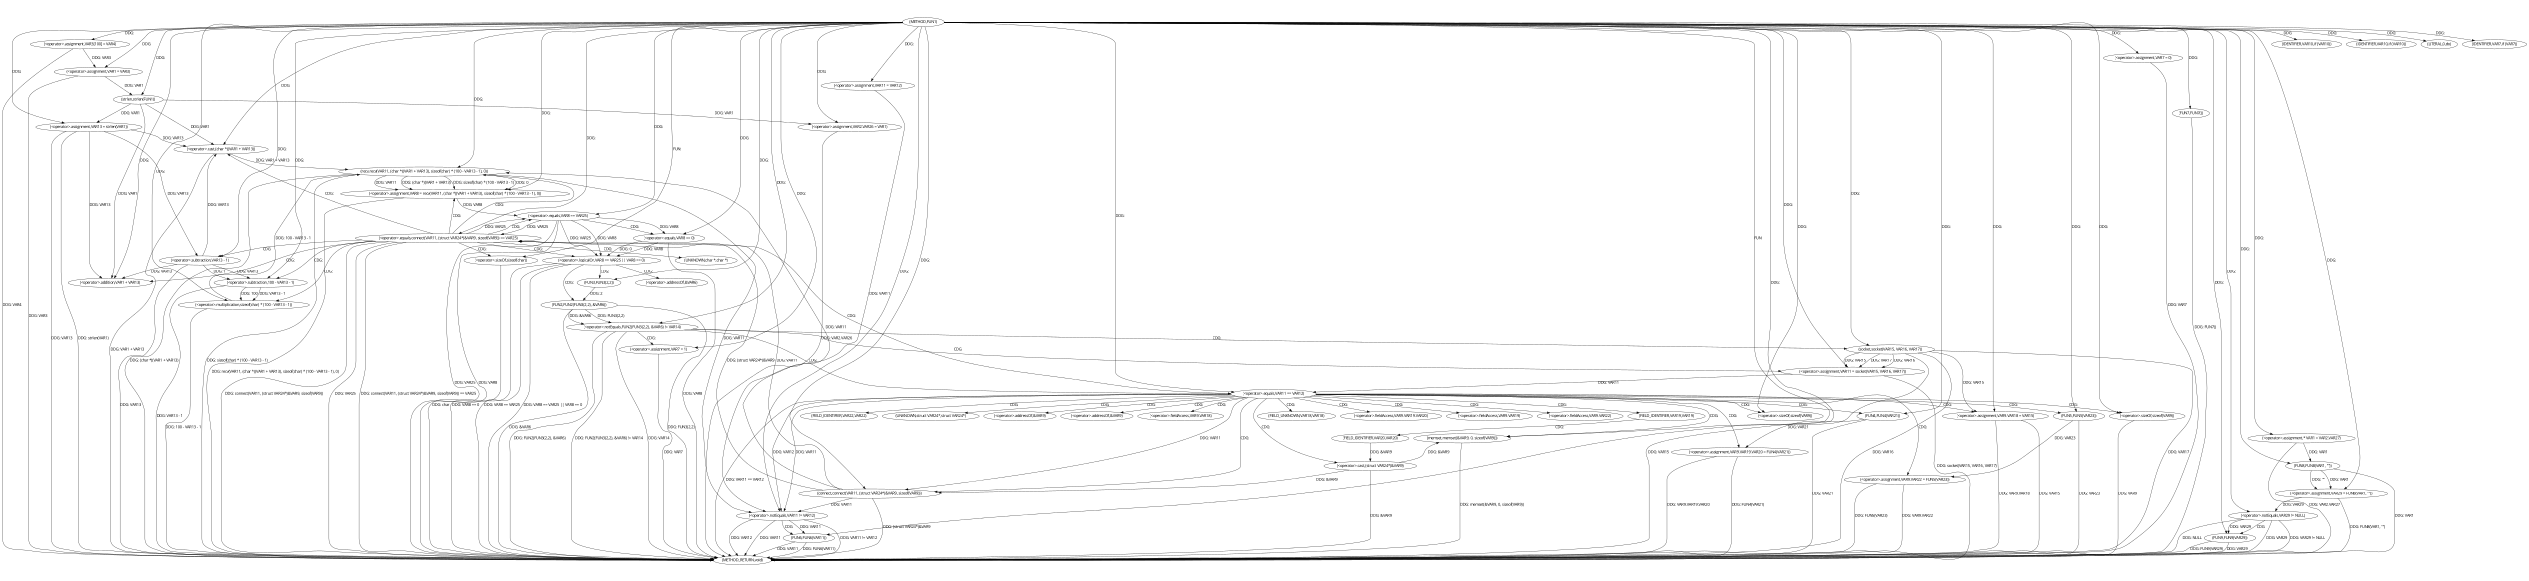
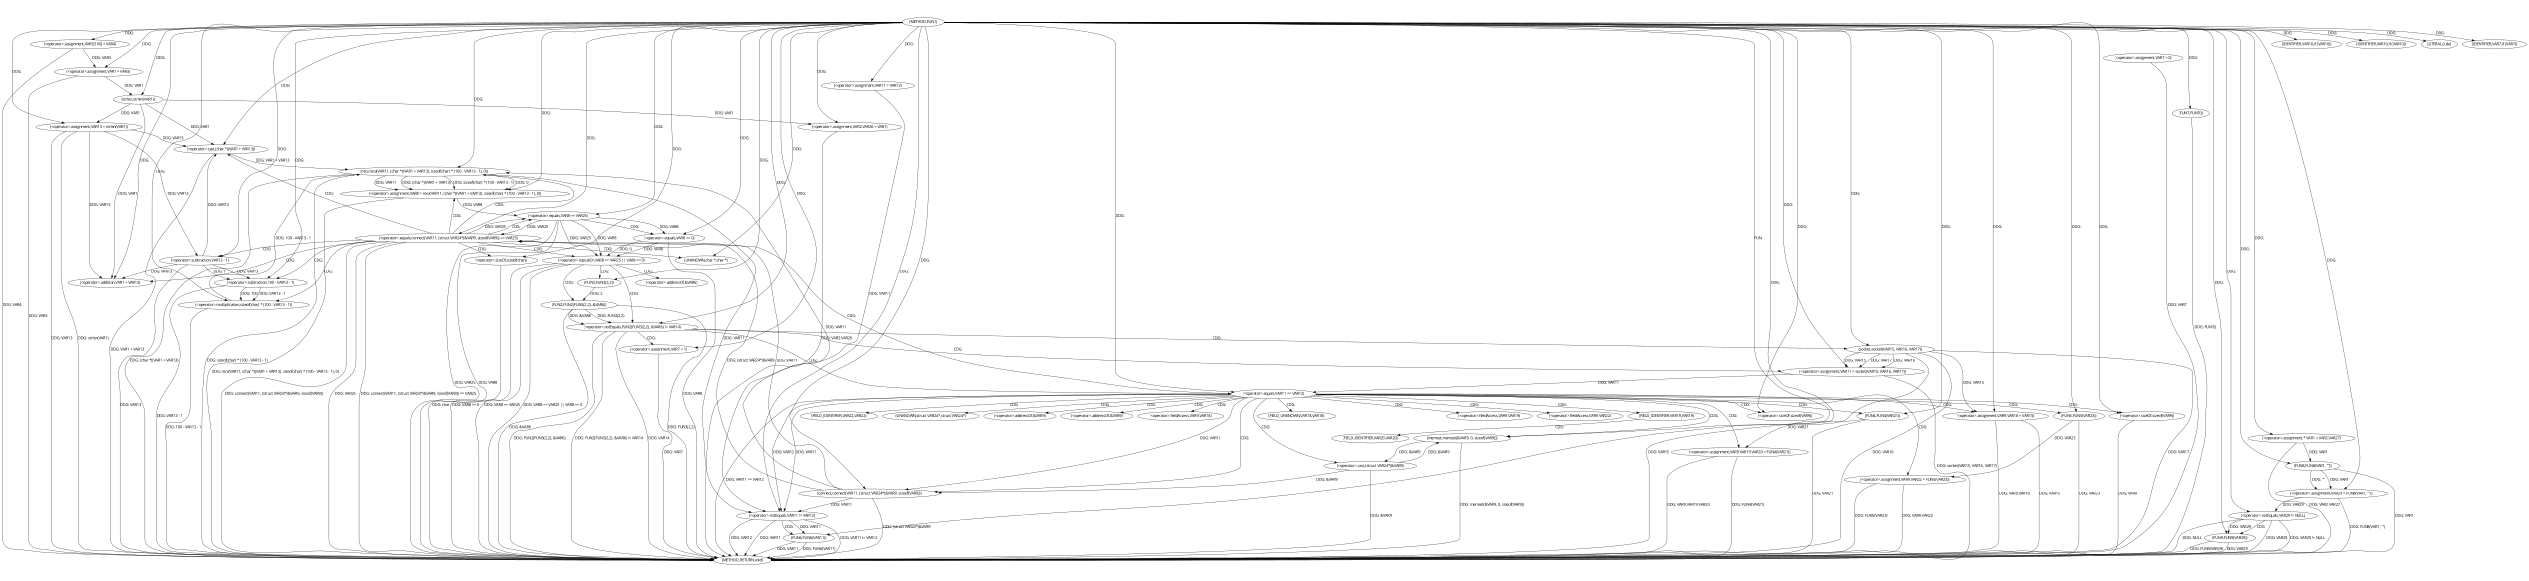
edge "(METHOD,FUN1)" -> "(<operator>.assignment,VAR7 = 0)": now "(METHOD,FUN1)" -> "(UNKNOWN,char *,char *)"
node "(strlen,strlen(FUN1))": label "(strlen,strlen(FUN1))" -> "(strlen,strlen(VAR1))"
edge "(METHOD,FUN1)" -> "(<operator>.sizeOf,sizeof(char))": label "FUN: " -> "DDG: "
edge "(<operator>.logicalOr,VAR8 == VAR25 || VAR8 == 0)" -> "(<operator>.notEquals,FUN2(FUN3(2,2), &VAR6) != VAR14)": added, label "CDG:"
node "(<operator>.fieldAccess,VAR9.VAR19.VAR20)": removed
edge "(FIELD_IDENTIFIER,VAR20,VAR20)" -> "(<operator>.cast,(struct VAR24*)&VAR9)": now "(memset,memset(&VAR9, 0, sizeof(VAR9)))" -> "(<operator>.cast,(struct VAR24*)&VAR9)"
